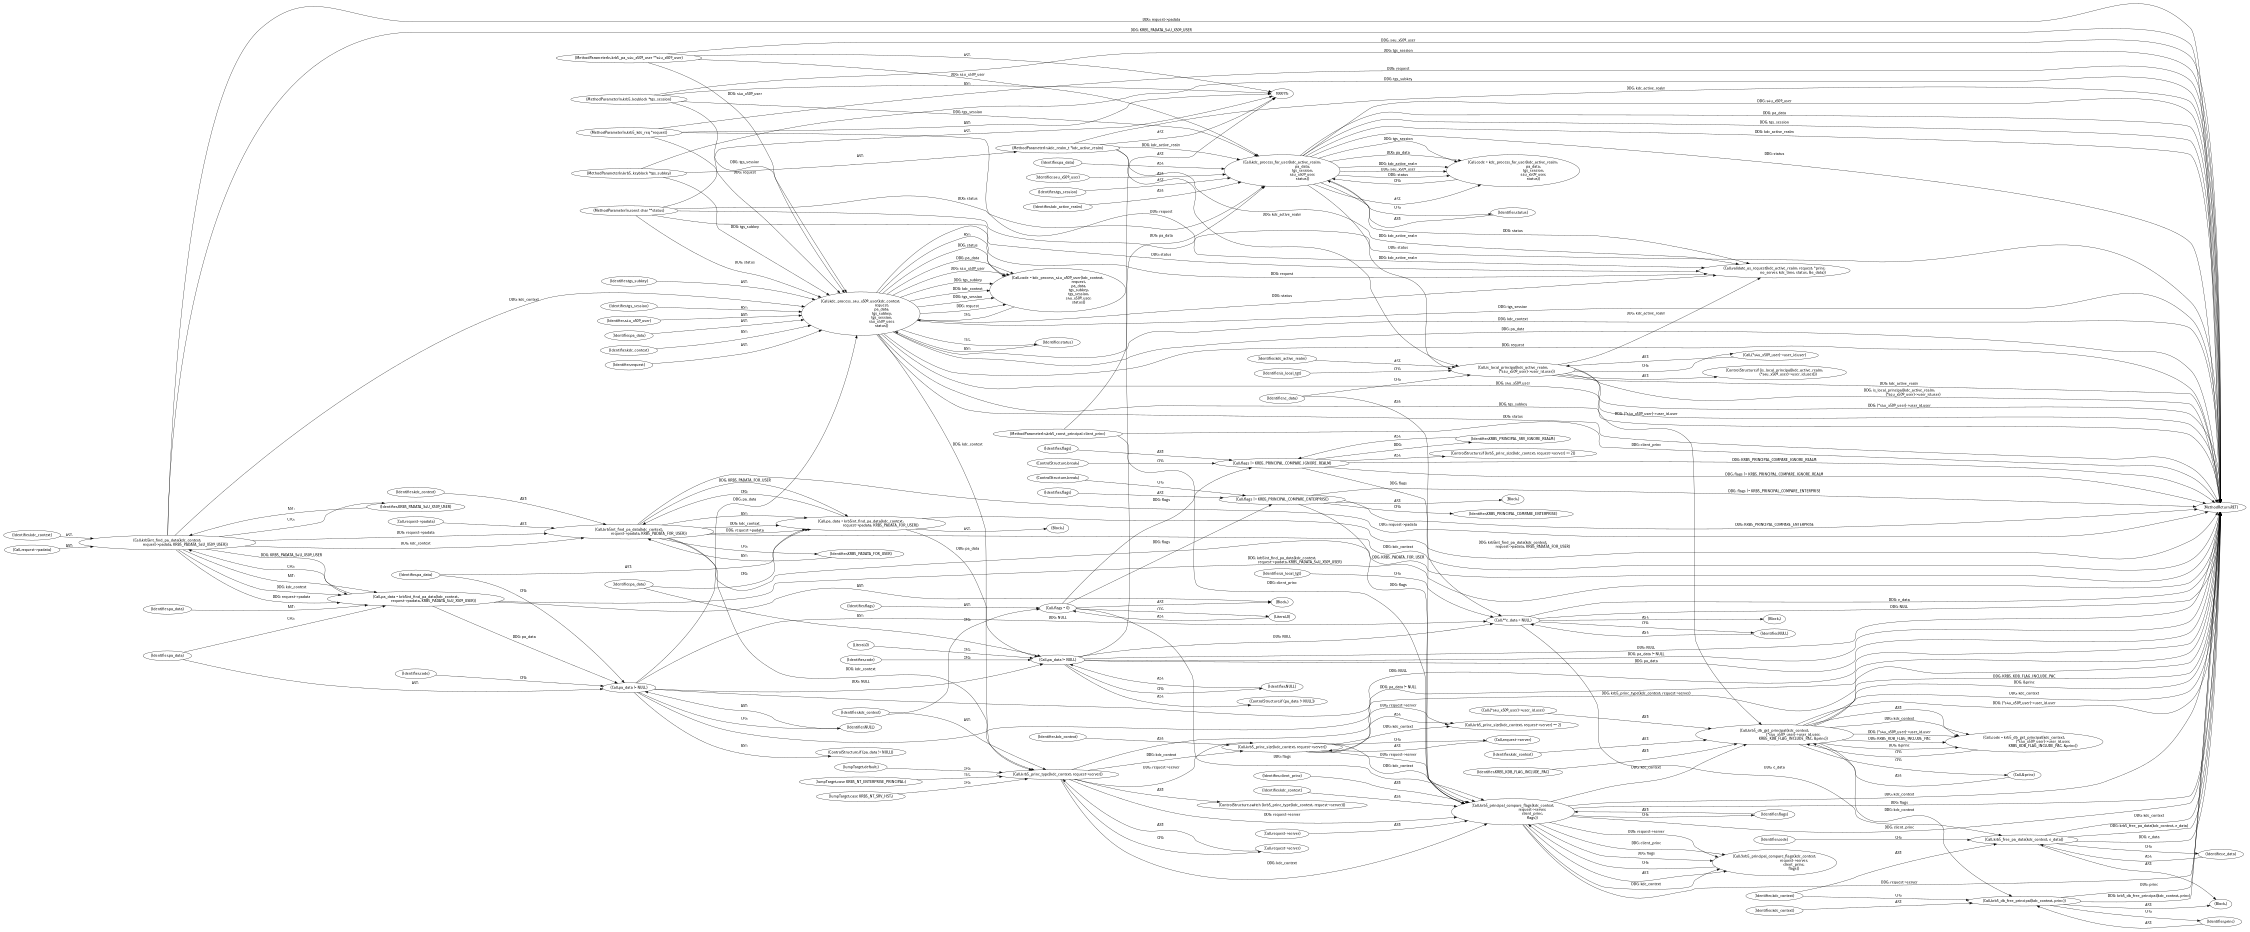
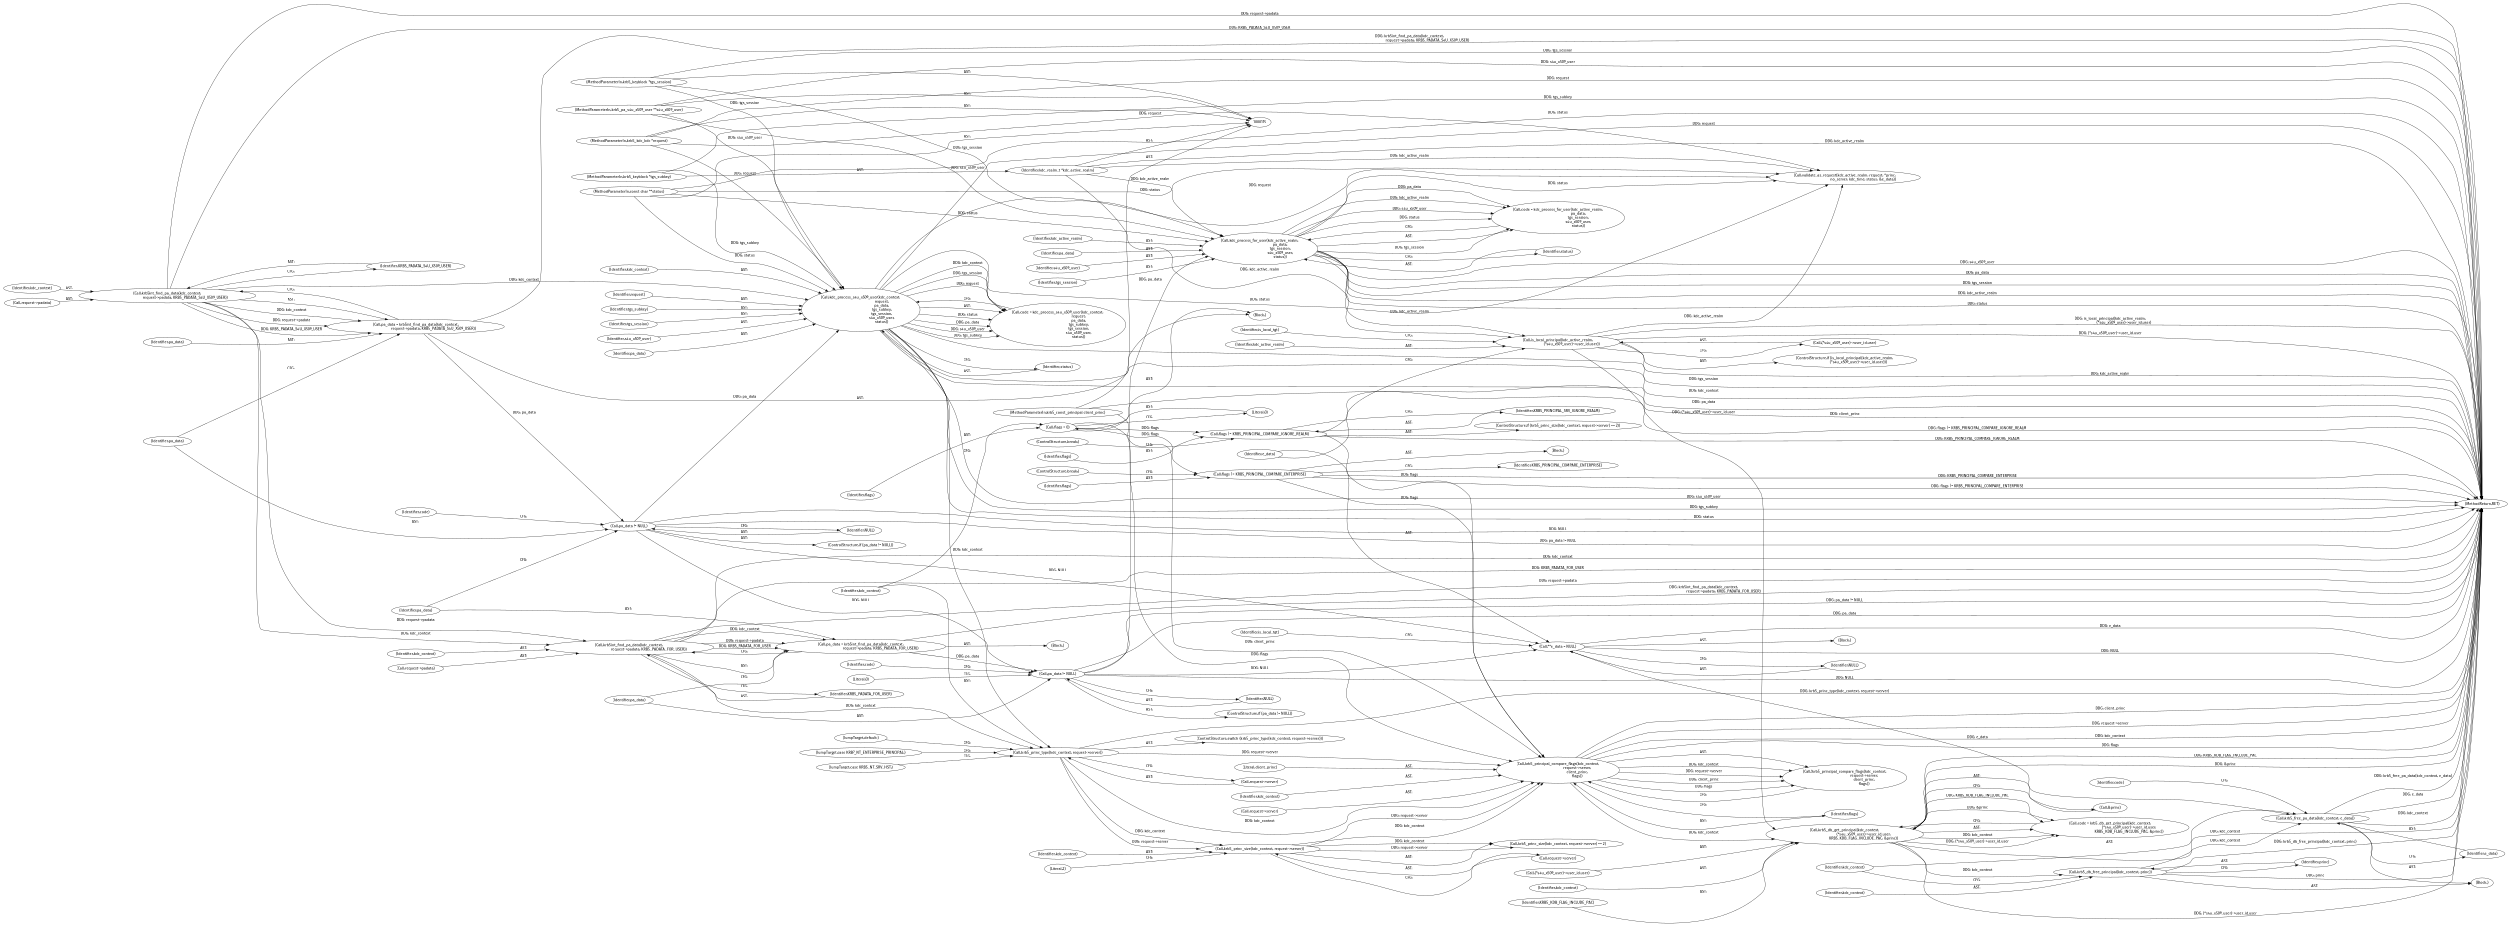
node "(MethodParameterIn,krb5_kdc_req *request)": label "(MethodParameterIn,krb5_kdc_req *request)" -> "(MethodParameterIn,krb5_kdc_kdc *request)"
node "(MethodParameterIn,kdc_realm_t *kdc_active_realm)": label "(MethodParameterIn,kdc_realm_t *kdc_active_realm)" -> "(Identifier,kdc_realm_t *kdc_active_realm)"
edge "(Call,flags |= KRB5_PRINCIPAL_COMPARE_IGNORE_REALM)" -> "(Identifier,KRB5_PRINCIPAL_SRV_IGNORE_REALM)": label "DDG: " -> "CFG: "
node "(Identifier,client_princ)": label "(Identifier,client_princ)" -> "(Literal,client_princ)"
node "(JumpTarget,case KRB5_NT_ENTERPRISE_PRINCIPAL:)": label "(JumpTarget,case KRB5_NT_ENTERPRISE_PRINCIPAL:)" -> "(JumpTarget,case KRB7_NT_ENTERPRISE_PRINCIPAL:)"
edge "(Call,krb5_db_free_principal(kdc_context, princ))" -> "(Call,krb5_free_pa_data(kdc_context, e_data))": added, label "DDG: kdc_context"
node "(Literal,2)": added
